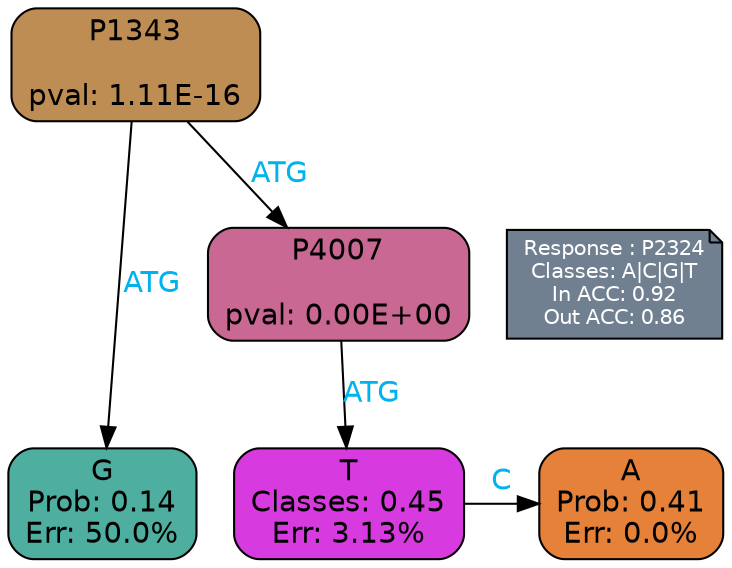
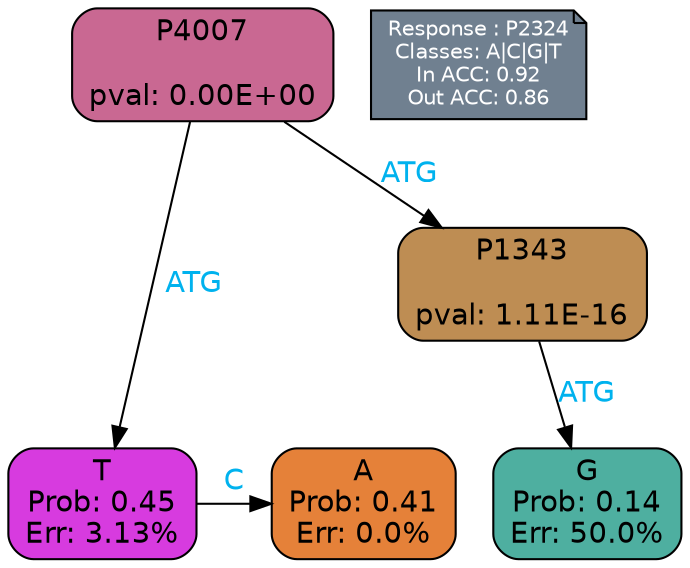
edge "P1343 pval: 1.11E-16" -> "P4007 pval: 0.00E+00": reversed
node "T Classes: 0.45 Err: 3.13%": label "T Classes: 0.45 Err: 3.13%" -> "T Prob: 0.45 Err: 3.13%"
